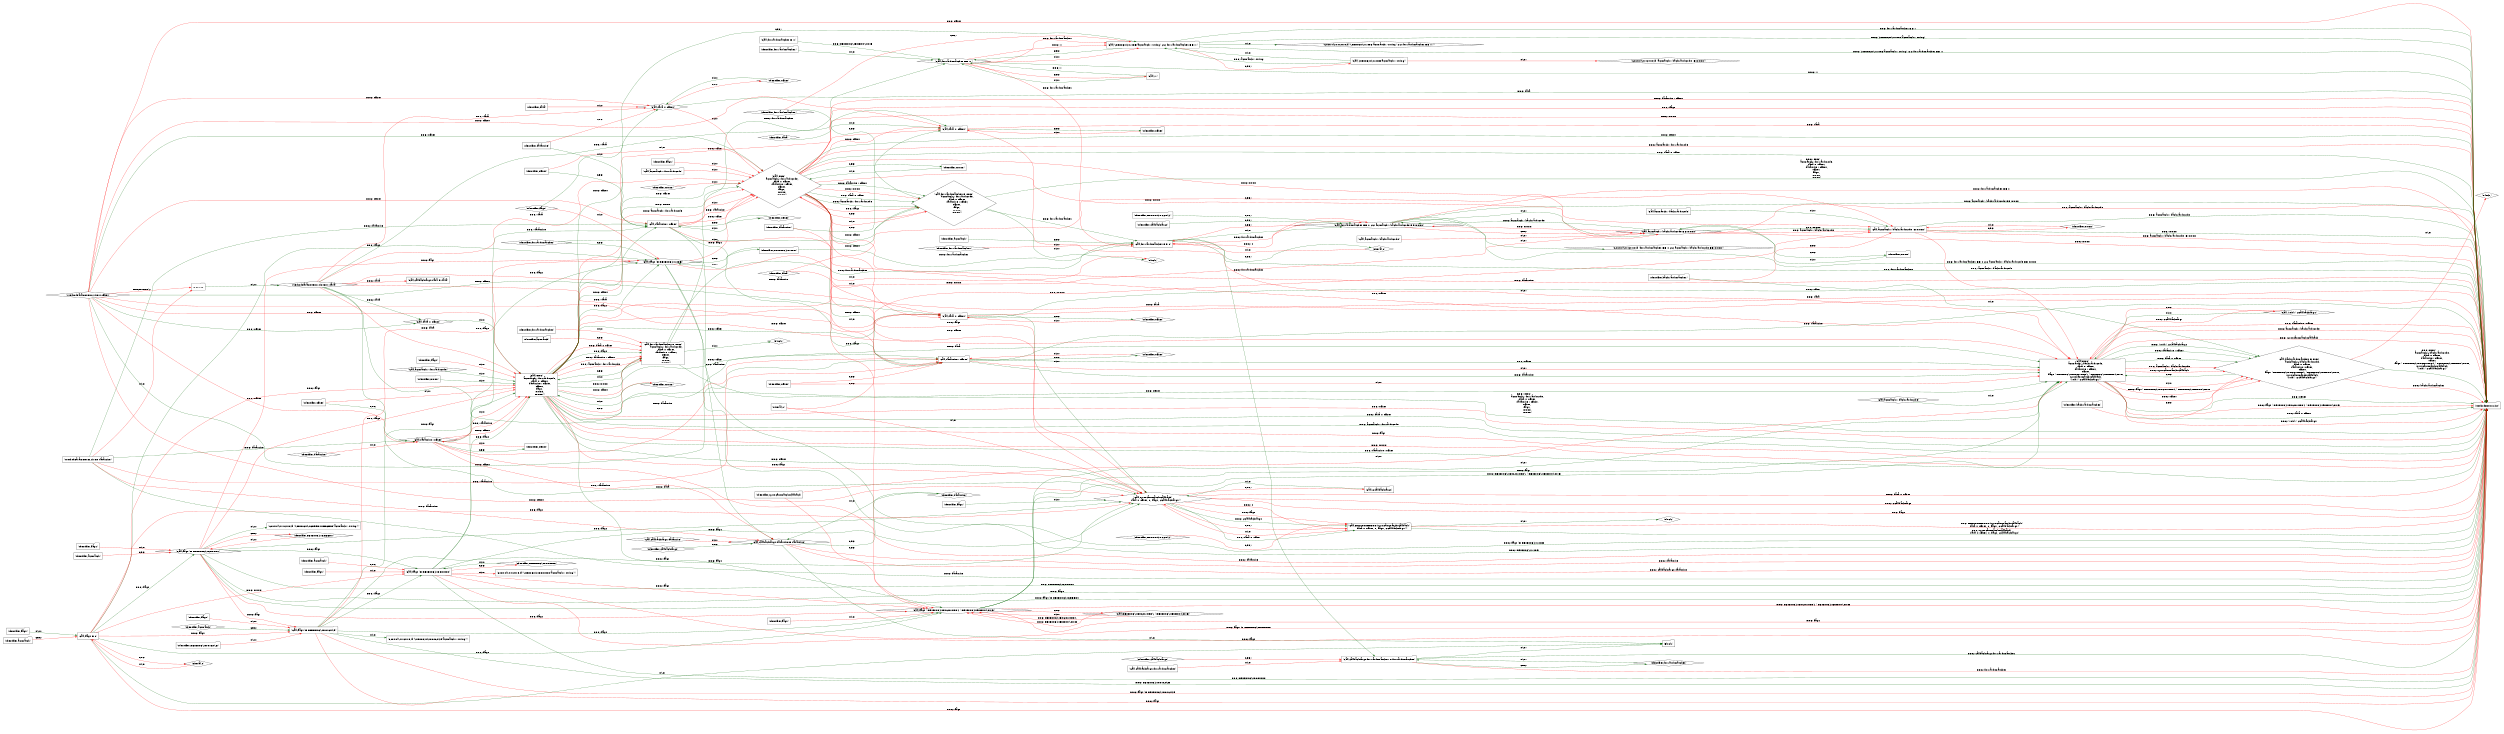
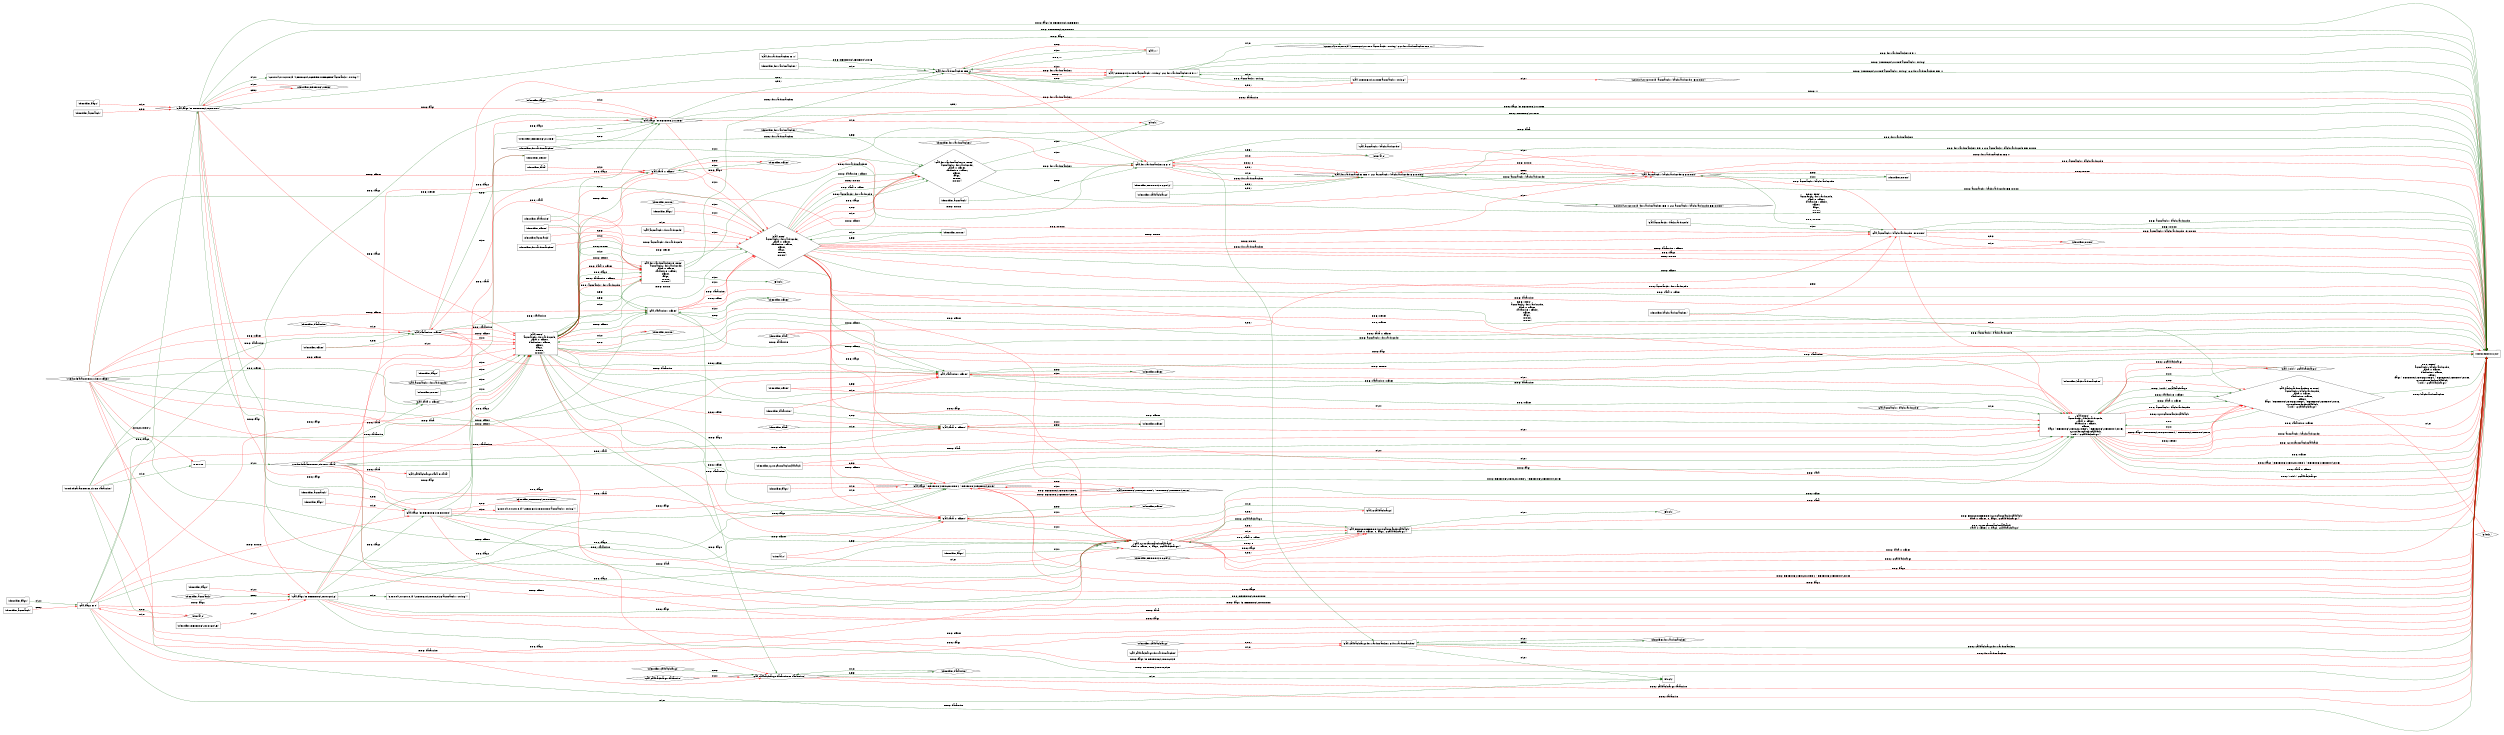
edge "(Call,flags |= RE_FLAGS_WIDE)" -> "(Identifier,RE_FLAGS_WIDE)": now "(Call,flags |= RE_FLAGS_WIDE)" -> "(Call,forward_matches == -1)"
edge "(MethodParameterIn,size_t data_size)" -> "1000100": color red -> darkgreen
node "(Identifier,RE_FLAGS_GREEDY)": label "(Identifier,RE_FLAGS_GREEDY)" -> "(Identifier,RE_FLAGS_FAIL)"
edge "(Identifier,RE_FLAGS_DOT_ALL)" -> "(Call,flags |= RE_FLAGS_DOT_ALL)": removed, label "AST:"
